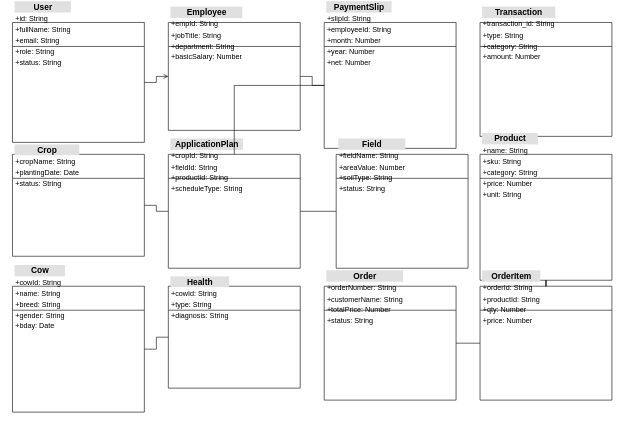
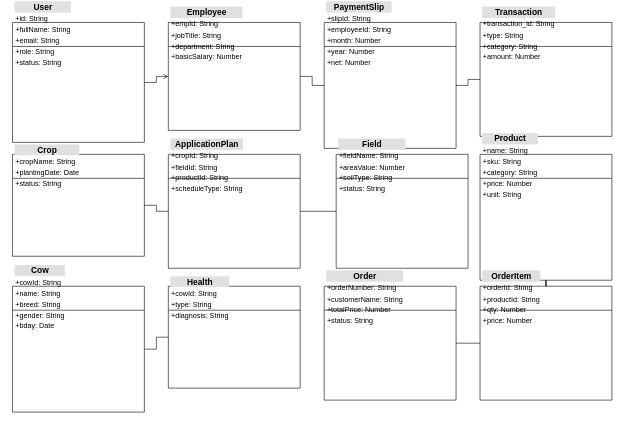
edge "PaymentSlip +slipId: String +employeeId: String +month: Number +year: Number +net: Number" -> "ApplicationPlan +cropId: String +fieldId: String +productId: String +scheduleType: String": now "PaymentSlip +slipId: String +employeeId: String +month: Number +year: Number +net: Number" -> "Transaction +transaction_id: String +type: String +category: String +amount: Number"
